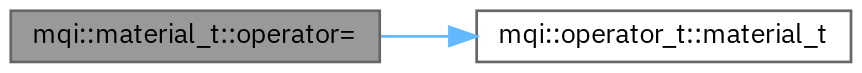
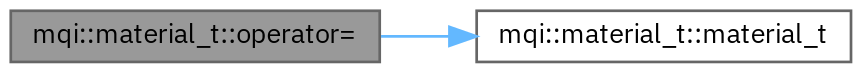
node "mqi::operator_t::material_t": label "mqi::operator_t::material_t" -> "mqi::material_t::material_t"
